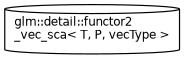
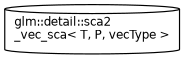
node "glm::detail::functor2 _vec_sca< T, P, vecType >": label "glm::detail::functor2 _vec_sca< T, P, vecType >" -> "glm::detail::sca2 _vec_sca< T, P, vecType >"
